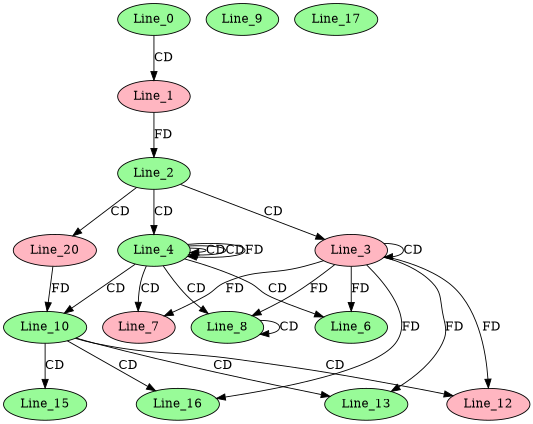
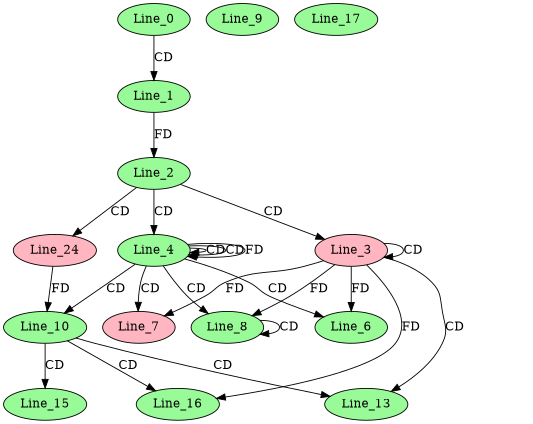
node "Line_1": fillcolor lightpink -> palegreen
node "Line_20": label "Line_20" -> "Line_24"
edge "Line_3" -> "Line_13": label "FD" -> "CD"
node "Line_12": removed
